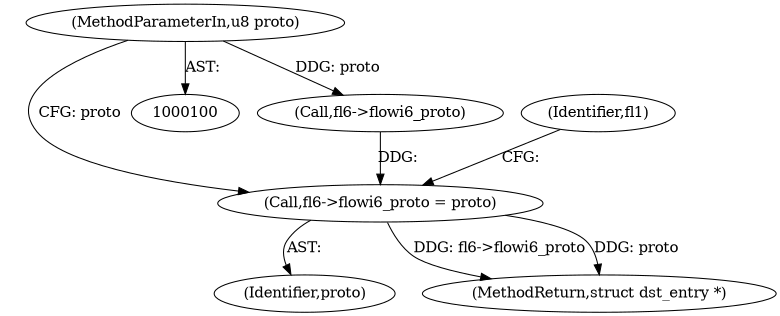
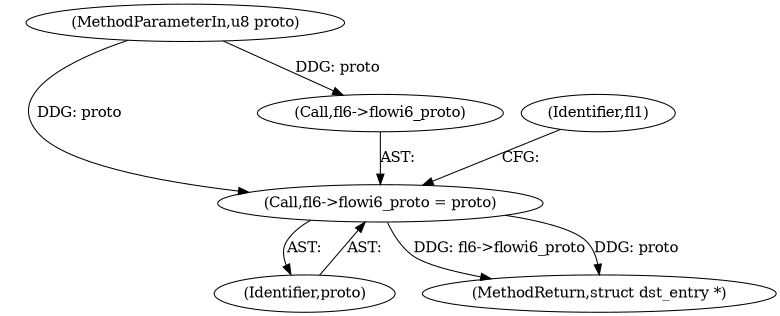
edge "(MethodParameterIn,u8 proto)" -> "(Call,fl6->flowi6_proto = proto)": label "CFG: proto" -> "DDG: proto"
node "1000100": removed
edge "(Call,fl6->flowi6_proto)" -> "(Call,fl6->flowi6_proto = proto)": label "DDG: " -> "AST: "
edge "(Identifier,proto)" -> "(Call,fl6->flowi6_proto = proto)": added, label "AST:"
